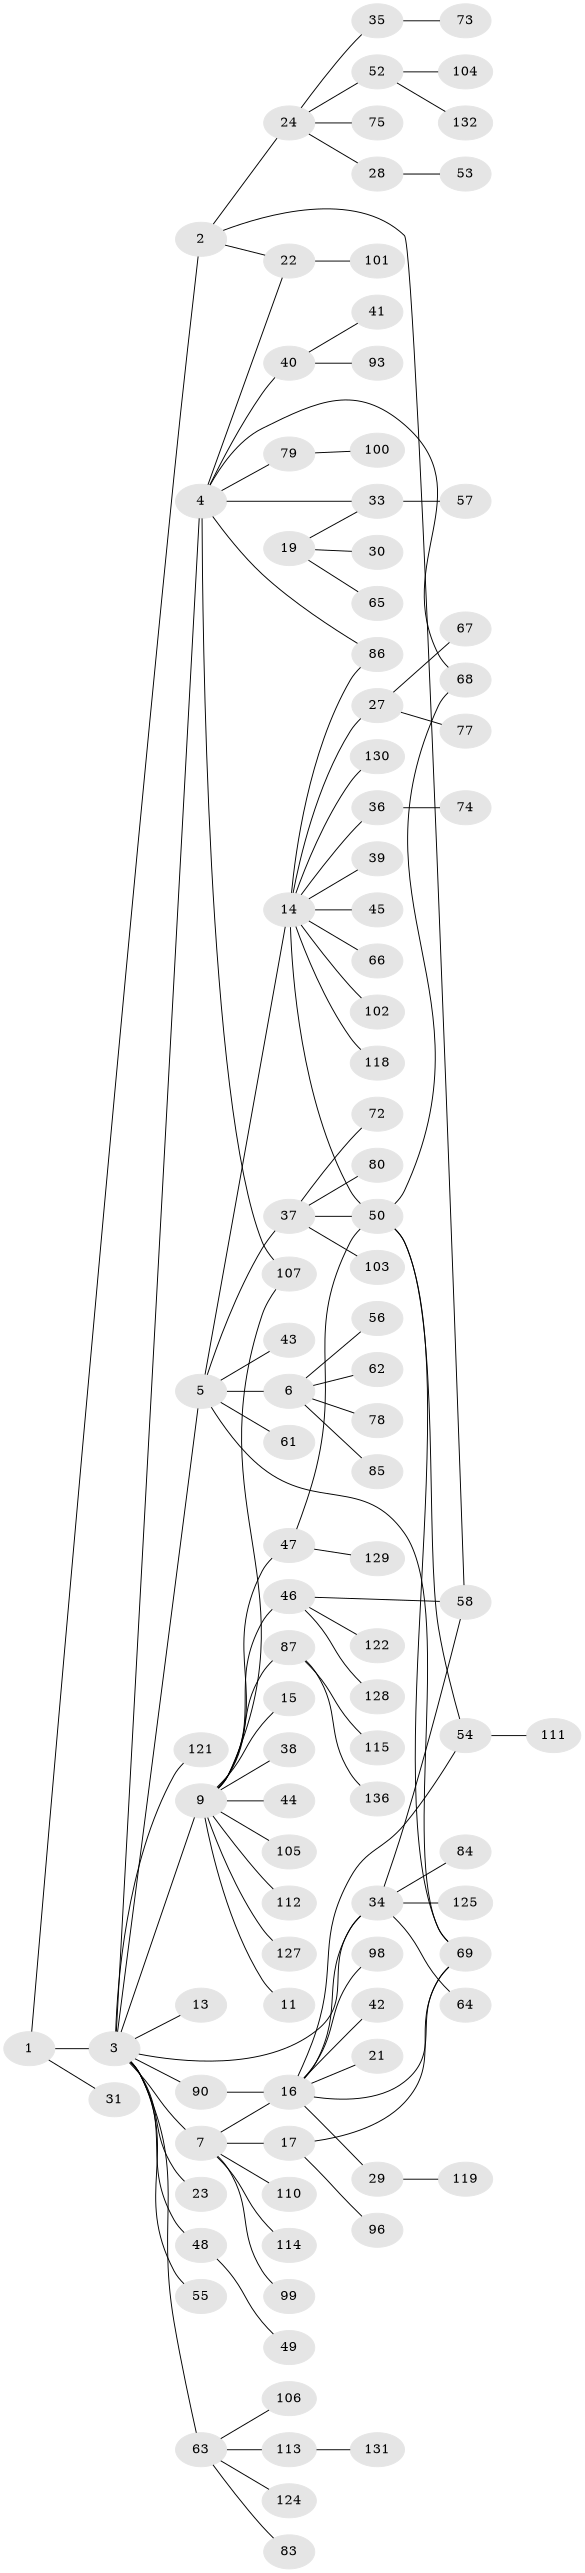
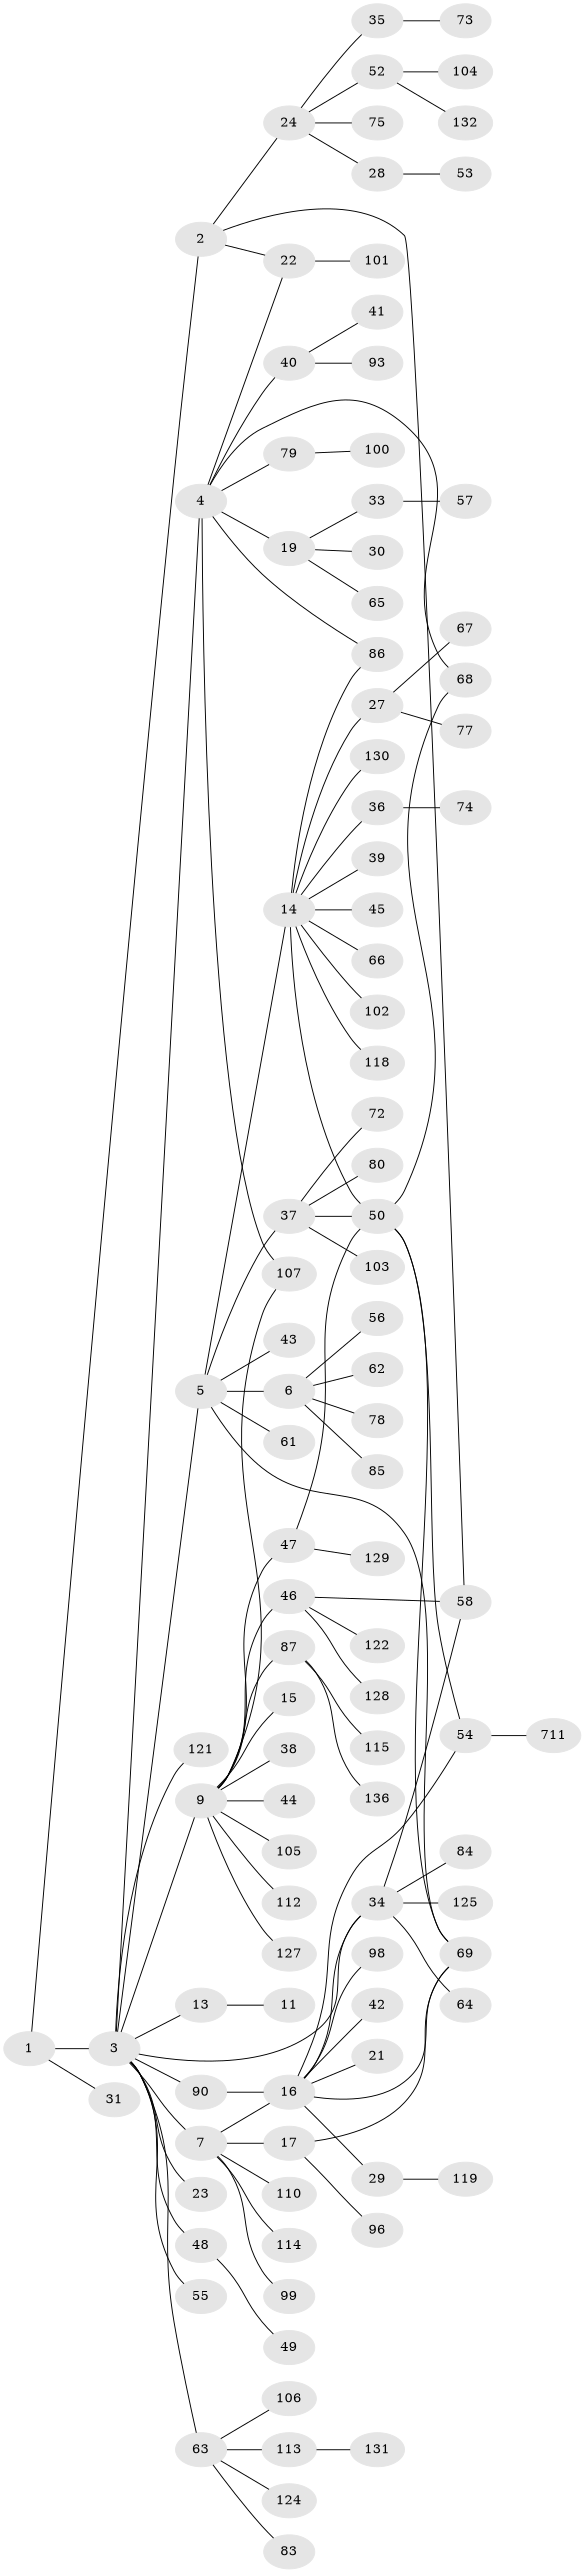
edge "4" -- "33": now "4" -- "19"
node "111": label "111" -> "711"
edge "9" -- "11": now "13" -- "11"
